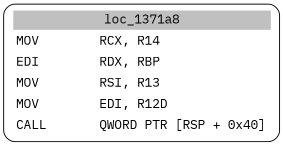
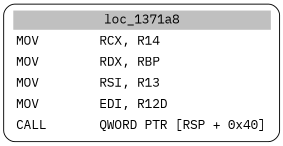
node "loc_1371a8": text "EDI        RDX, RBP" -> "MOV        RDX, RBP"
